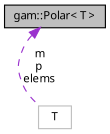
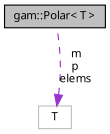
edge "T" -> "gam::Polar< T >": reversed
